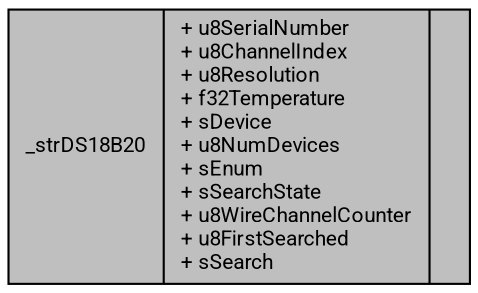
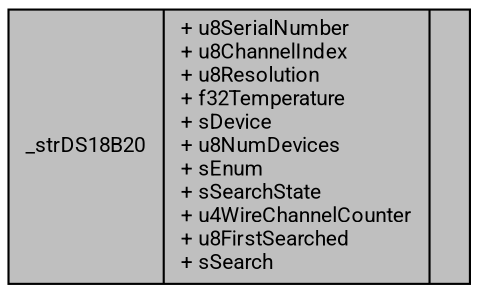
node "_strDS18B20": text "+ u8WireChannelCounter" -> "+ u4WireChannelCounter"
